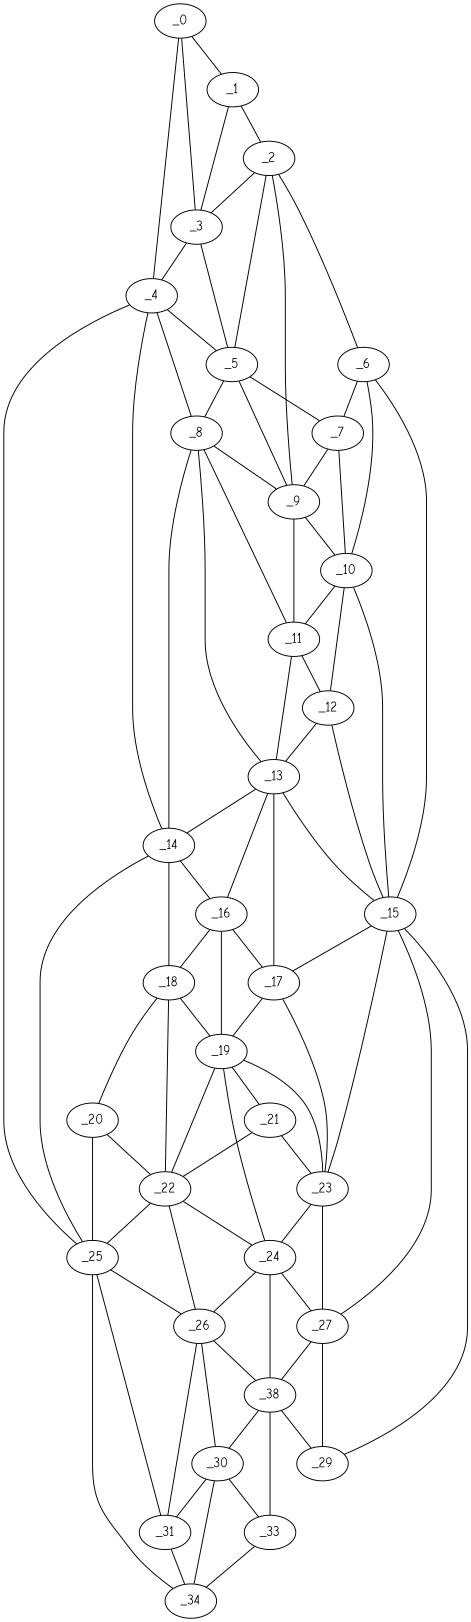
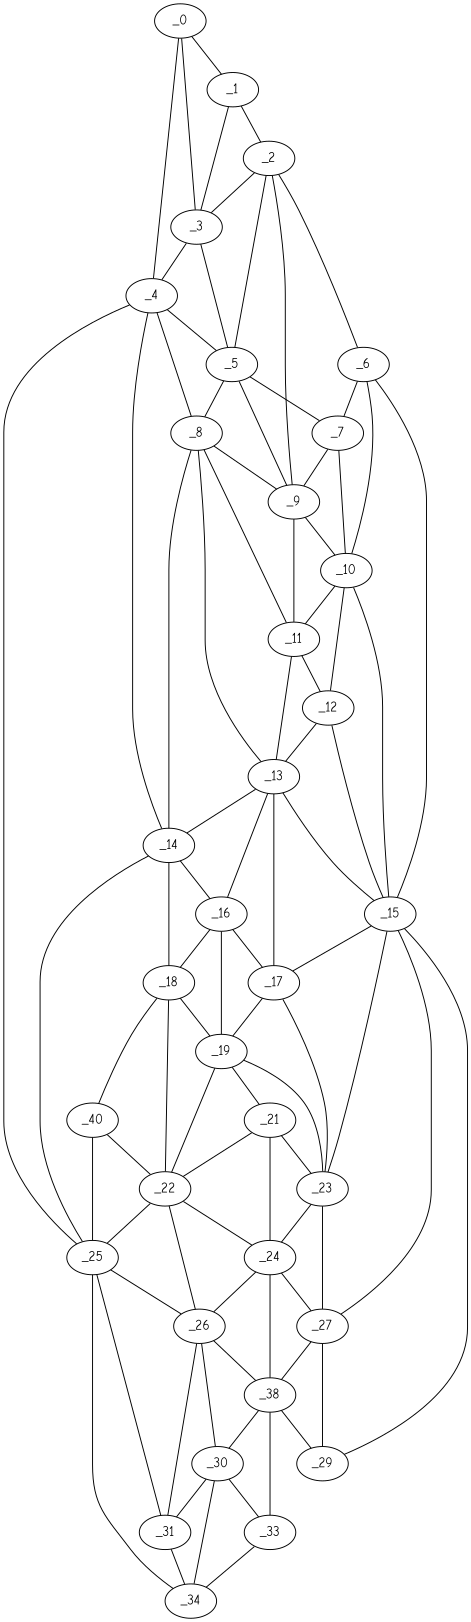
node "_20": label "_20" -> "_40"
edge "_19" -- "_24": now "_21" -- "_24"
